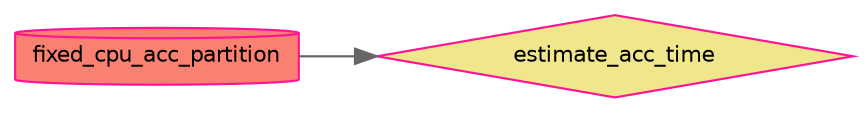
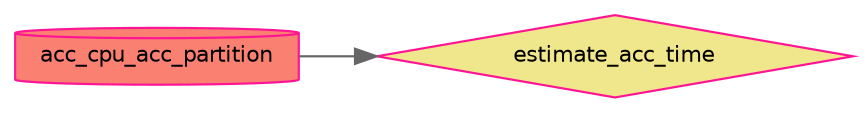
node "fixed_cpu_acc_partition": label "fixed_cpu_acc_partition" -> "acc_cpu_acc_partition"
